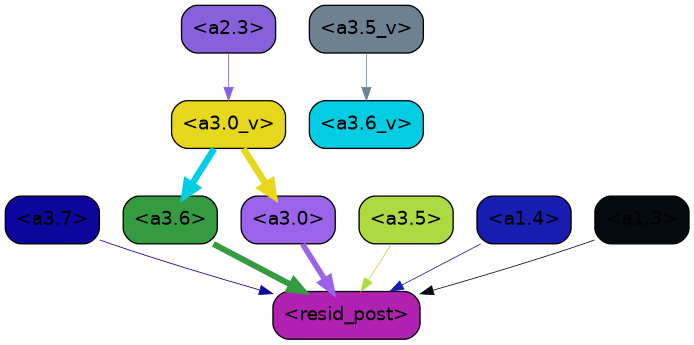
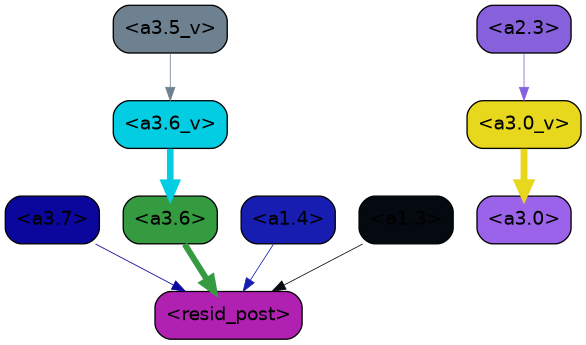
edge "<a3.0_v>" -> "<a3.6>": now "<a3.6_v>" -> "<a3.6>"
node "<a3.5>": removed
edge "<a3.0>" -> "<resid_post>": removed
